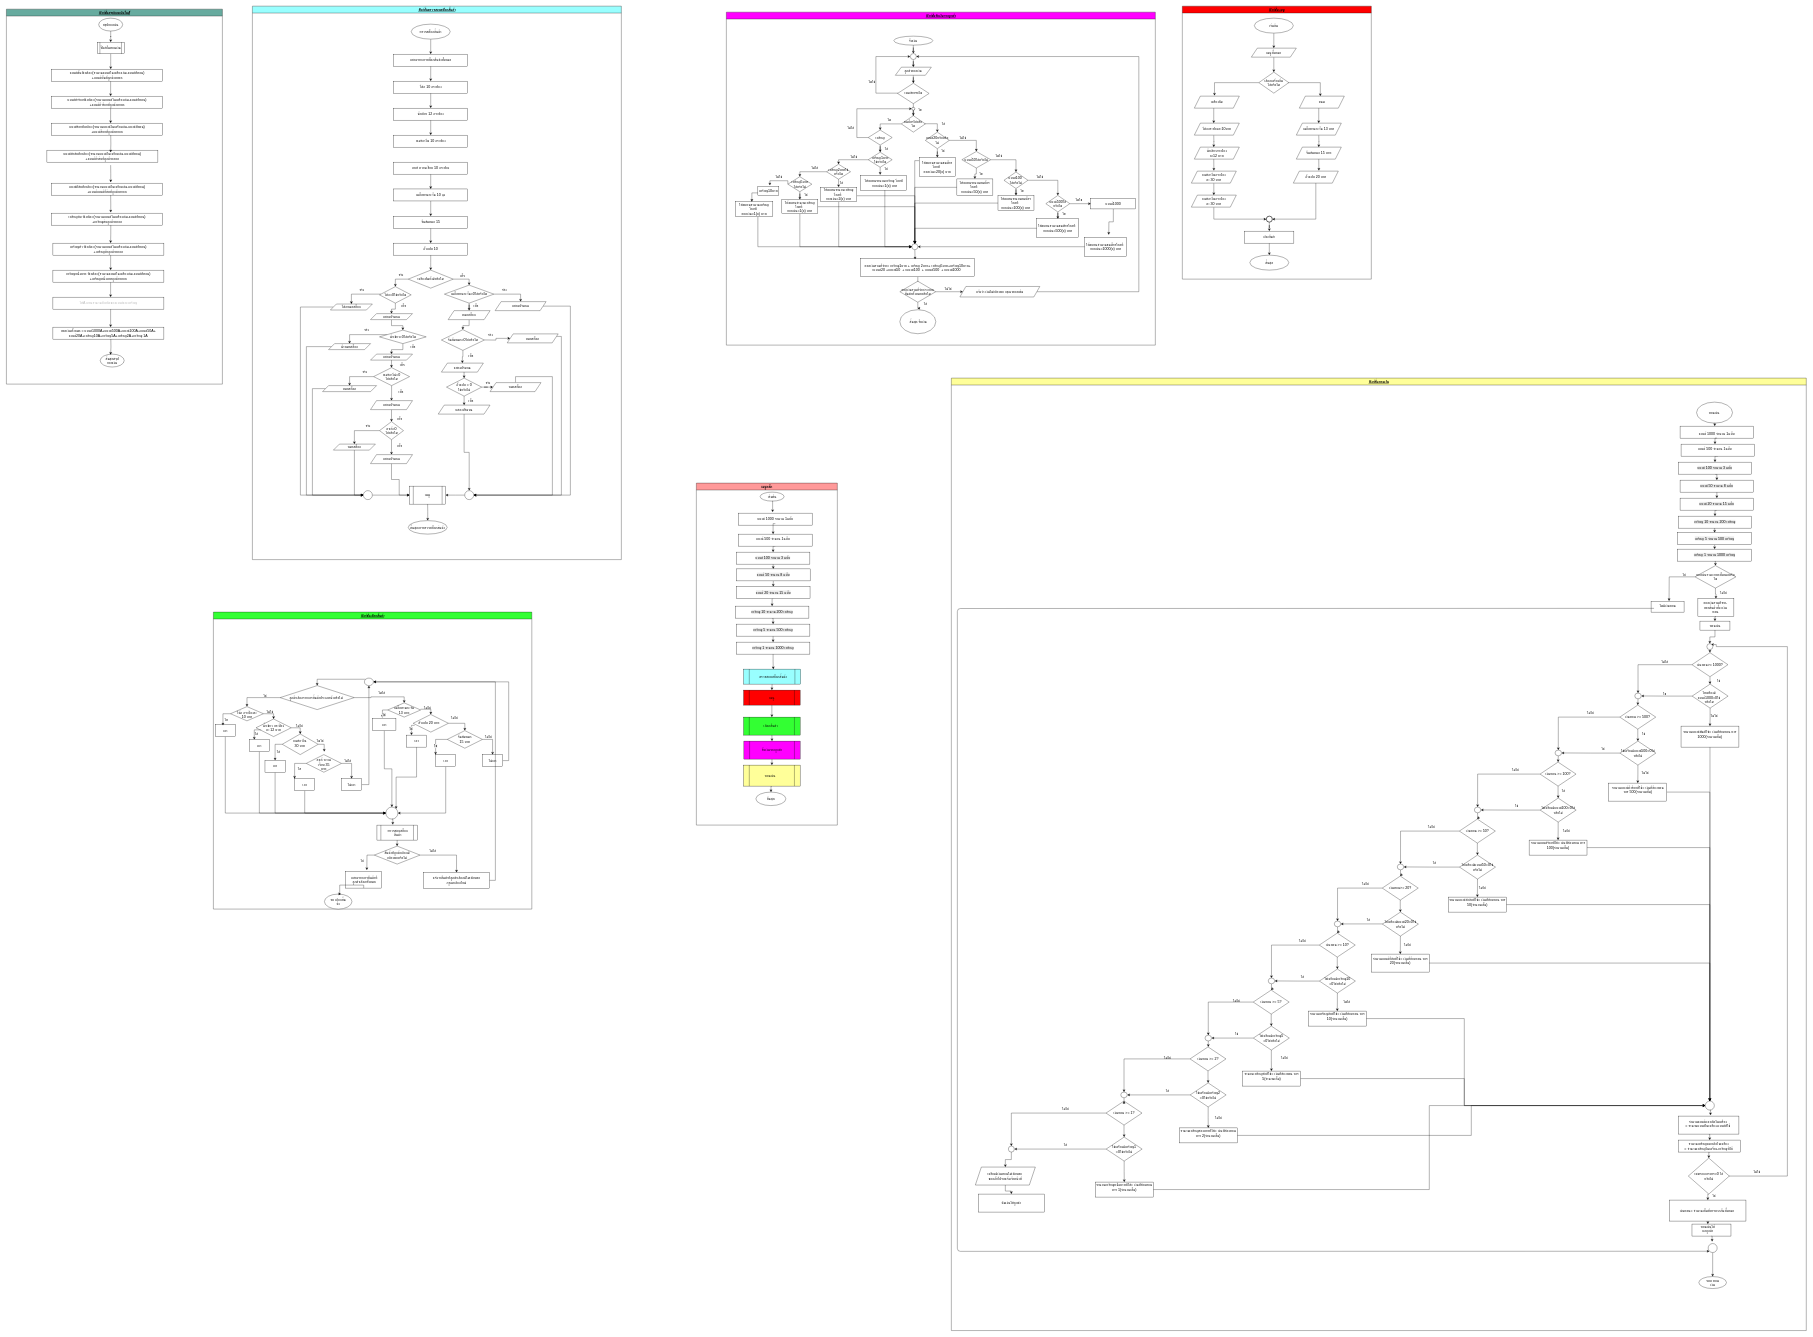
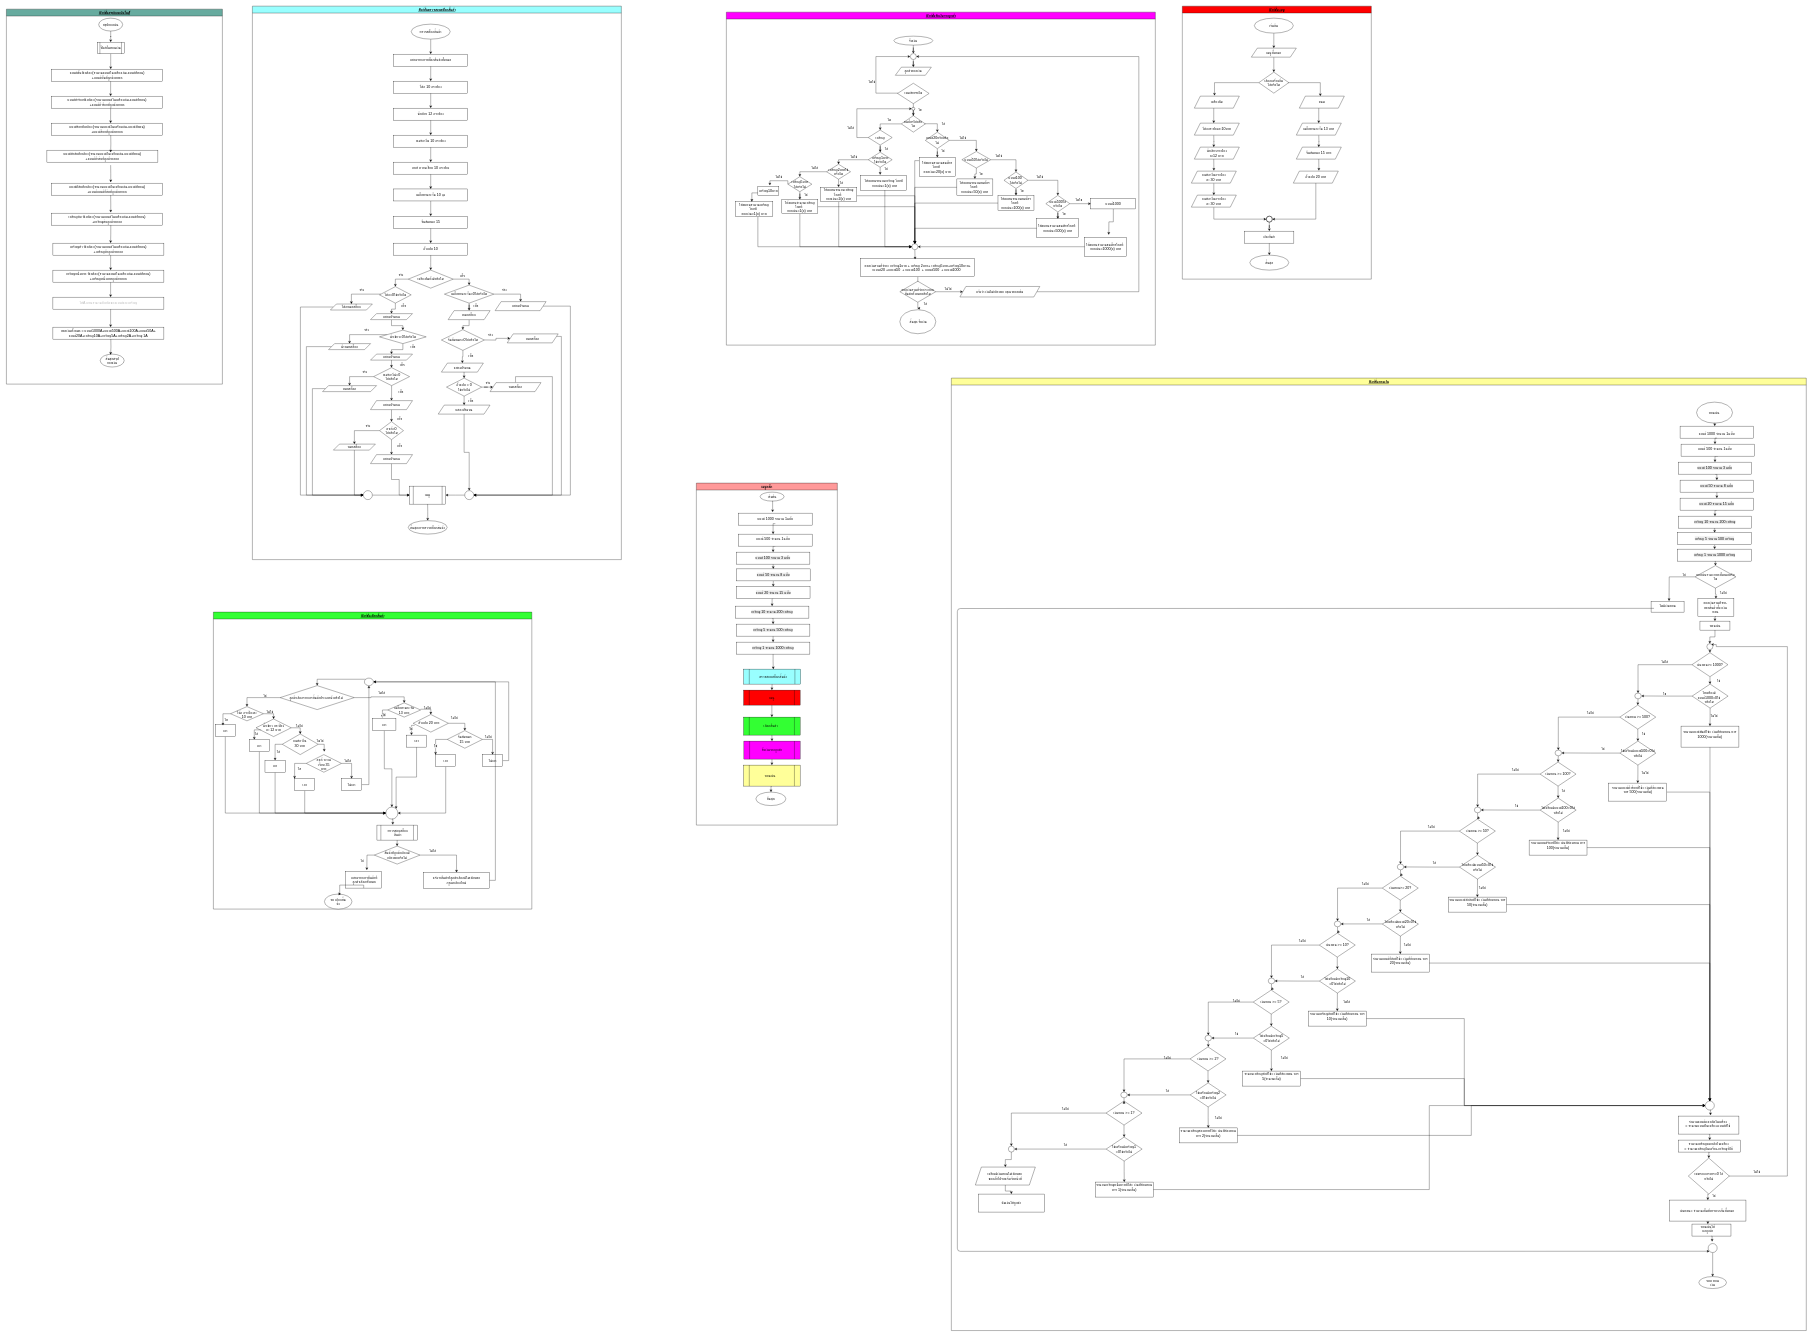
edge "ลูกค้ายอดเงิน" -> "เงินเข้าหรือไม่": removed
edge "อเมริกาโน่ 10 กระป๋อง" -> "ลาเต้ หวานเจี๊ยบ 10 กระป๋อง": added
